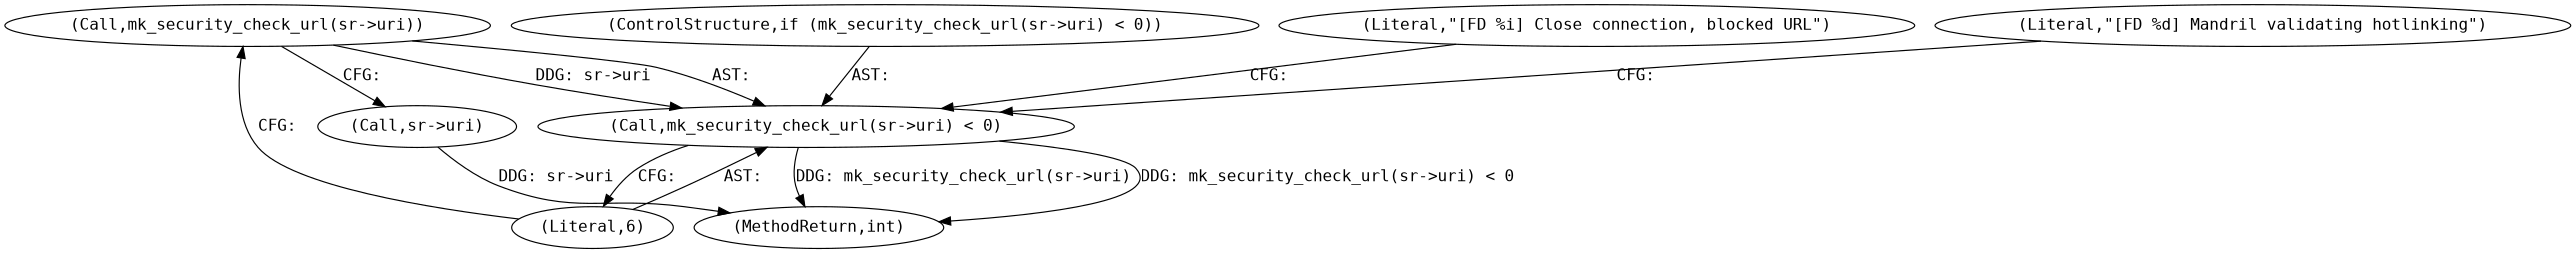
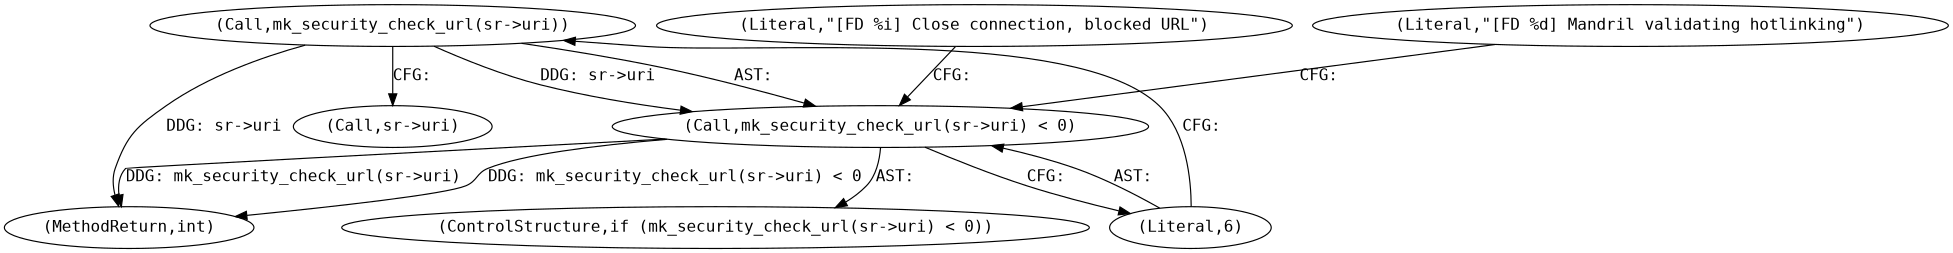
edge "(ControlStructure,if (mk_security_check_url(sr->uri) < 0))" -> "(Call,mk_security_check_url(sr->uri) < 0)": reversed
edge "(Call,sr->uri)" -> "(MethodReturn,int)": now "(Call,mk_security_check_url(sr->uri))" -> "(MethodReturn,int)"
